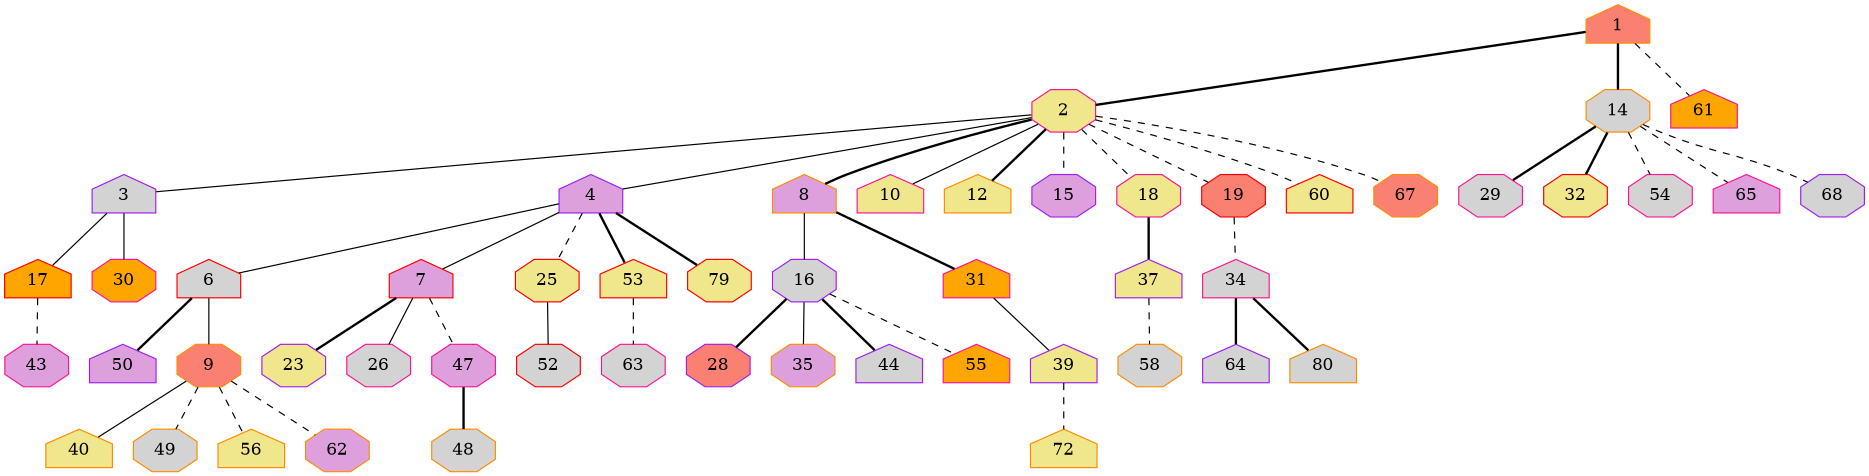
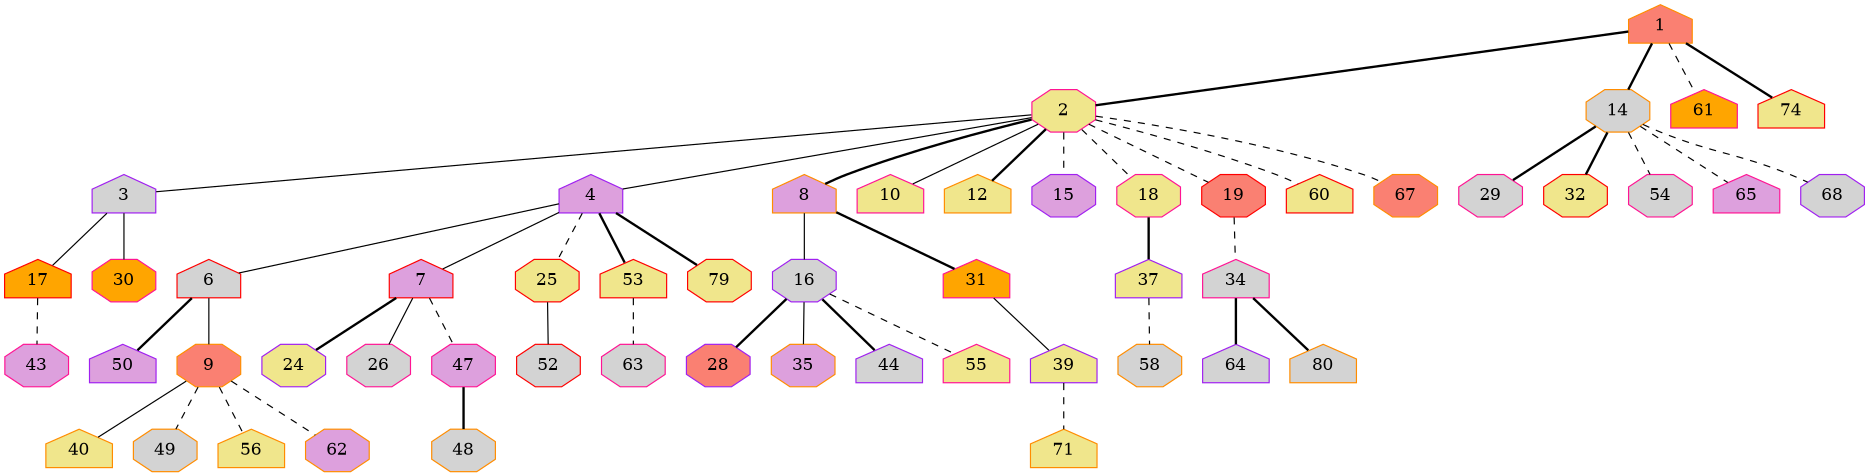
node "74": added
node "23": label "23" -> "24"
node "55": fillcolor orange -> khaki
node "72": label "72" -> "71"
